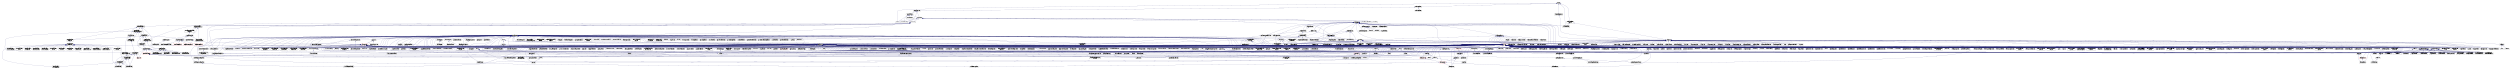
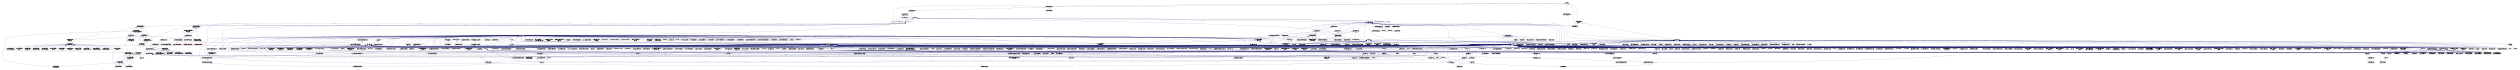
node "get_colocation_id.cpp": removed
